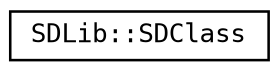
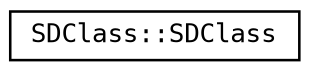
node "SDLib::SDClass": label "SDLib::SDClass" -> "SDClass::SDClass"
